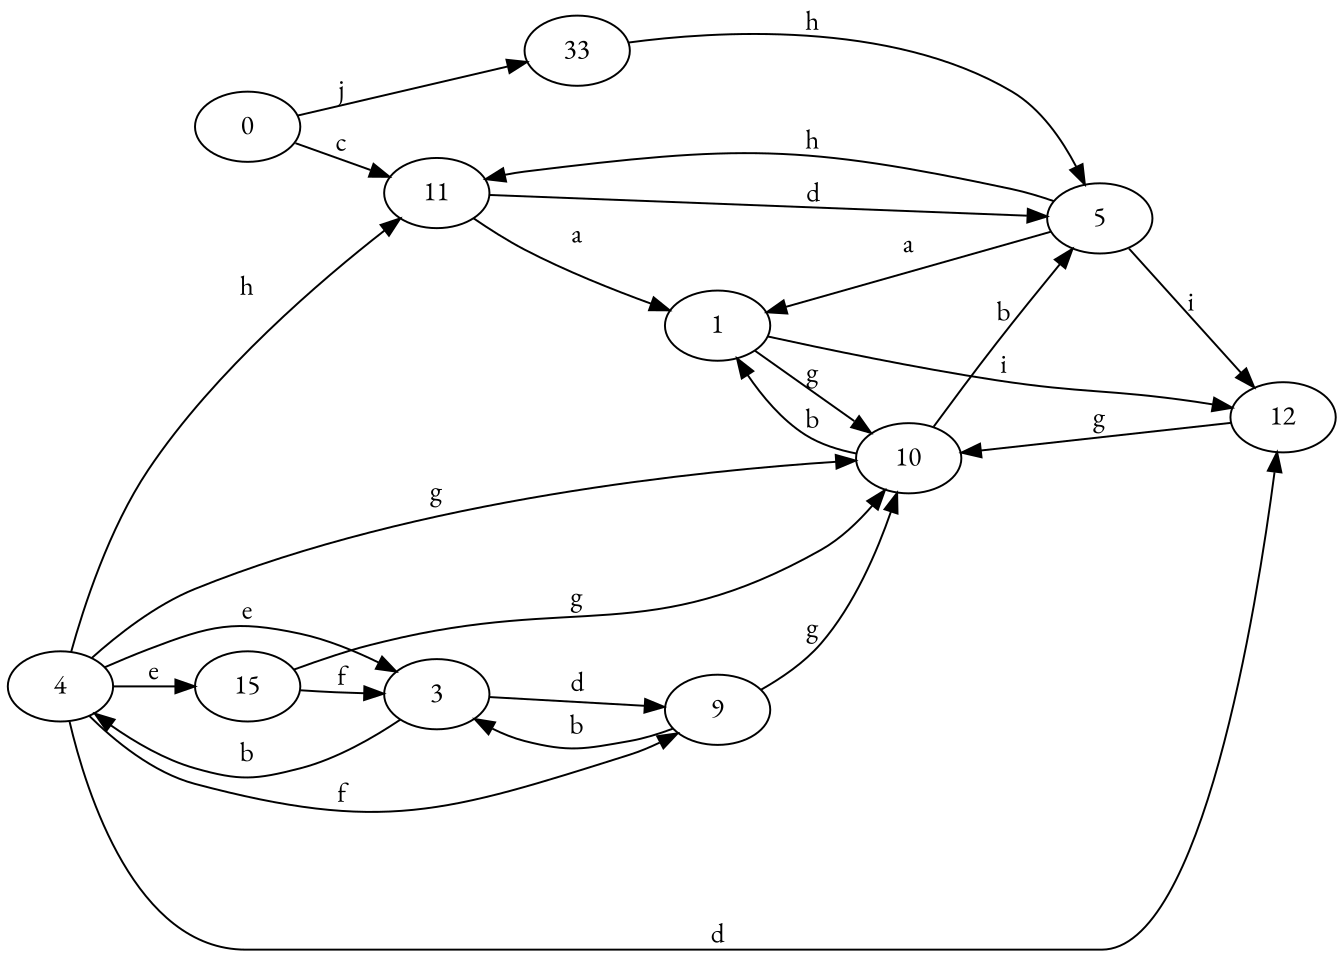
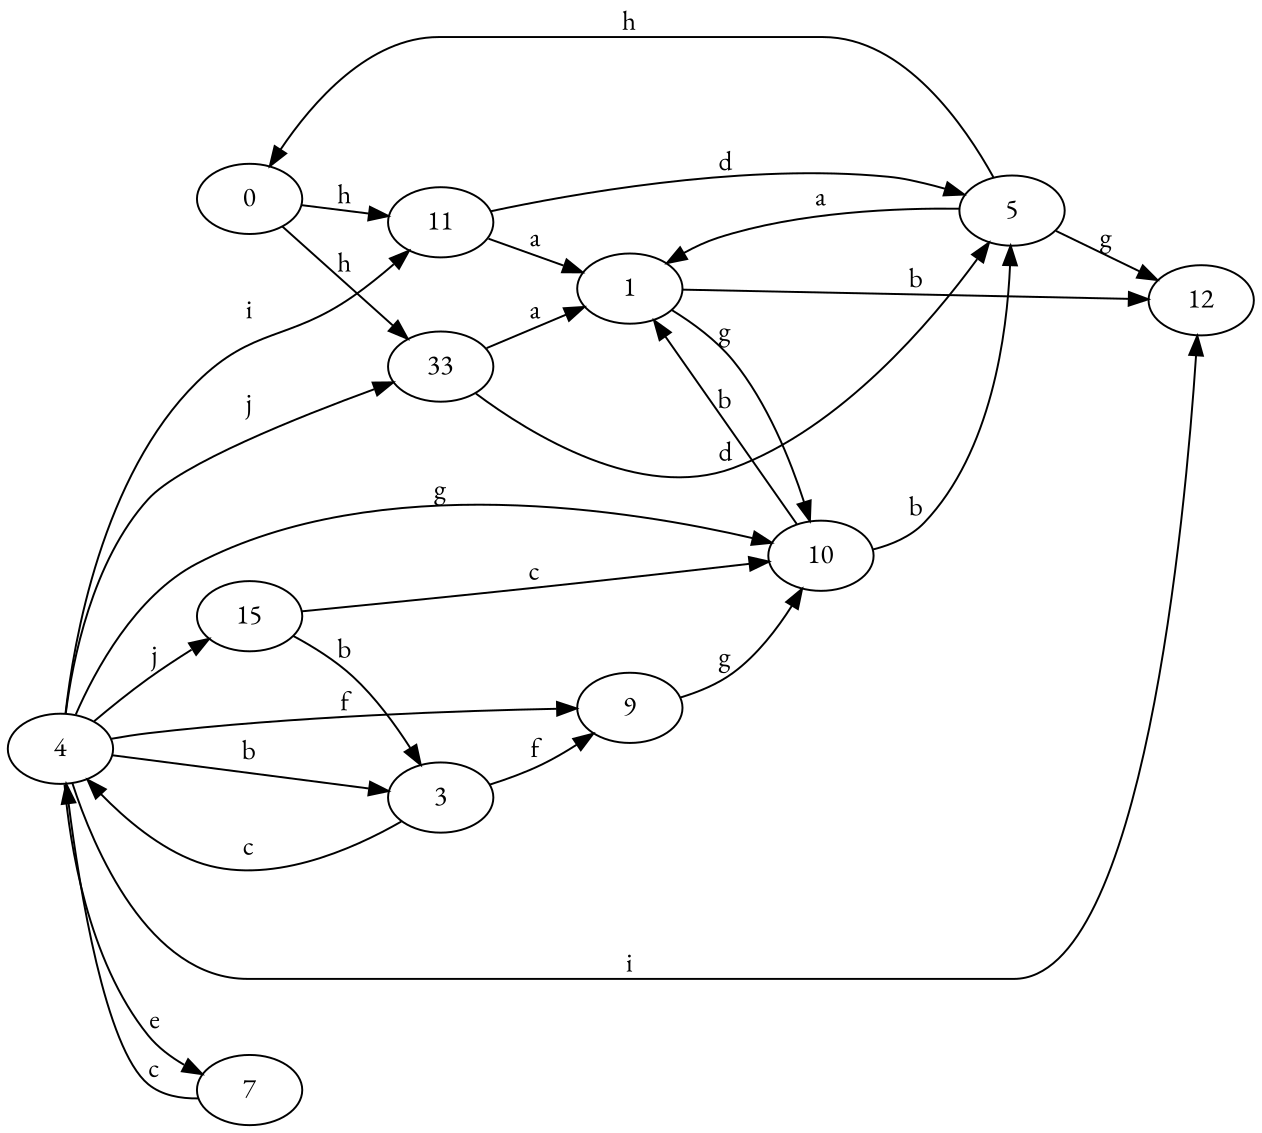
edge "33" -> "5": label "h" -> "d"
edge "0" -> "33": label "j" -> "h"
edge "0" -> "11": label "c" -> "h"
edge "5" -> "11": now "5" -> "0"
edge "4" -> "11": label "h" -> "i"
edge "5" -> "12": label "i" -> "g"
edge "33" -> "1": added, label "a"
edge "1" -> "12": label "i" -> "b"
edge "12" -> "10": removed, label "g"
edge "4" -> "33": added, label "j"
edge "15" -> "10": label "g" -> "c"
edge "4" -> "3": label "e" -> "b"
edge "4" -> "15": label "e" -> "j"
edge "15" -> "3": label "f" -> "b"
edge "3" -> "9": label "d" -> "f"
edge "9" -> "3": removed, label "b"
edge "3" -> "4": label "b" -> "c"
edge "4" -> "12": label "d" -> "i"
node "7": added
